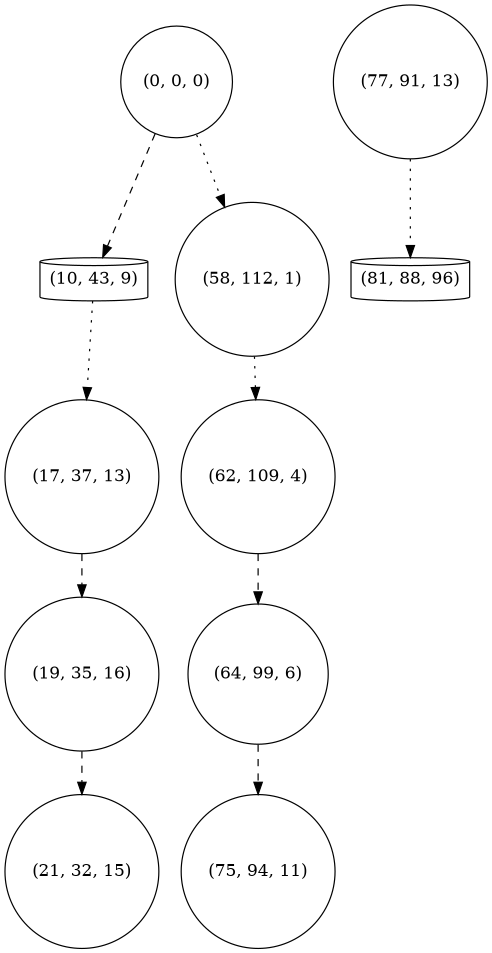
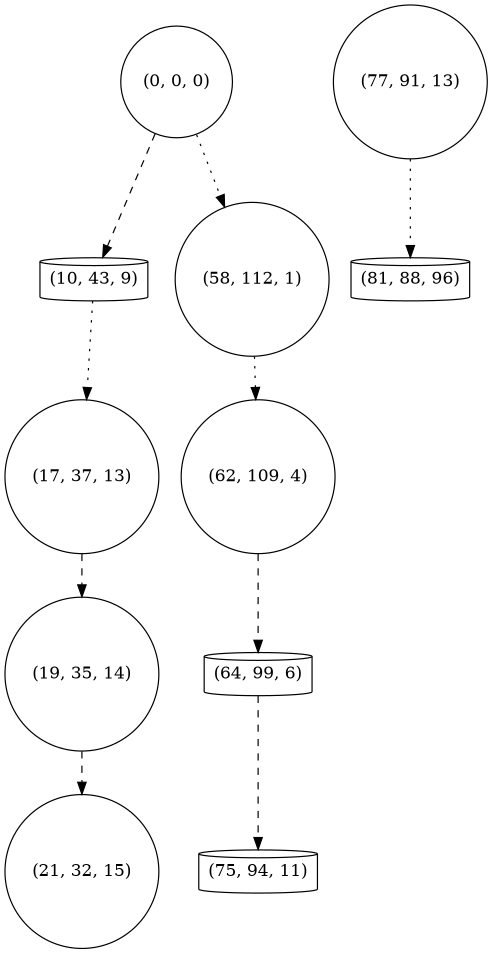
node "(19, 35, 16)": label "(19, 35, 16)" -> "(19, 35, 14)"
node "(64, 99, 6)": shape circle -> cylinder
node "(75, 94, 11)": shape circle -> cylinder
